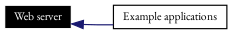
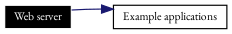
edge "Example applications" -> "Web server": reversed
